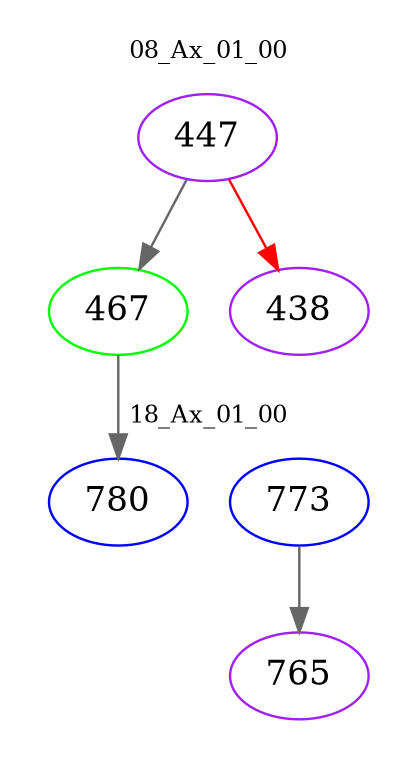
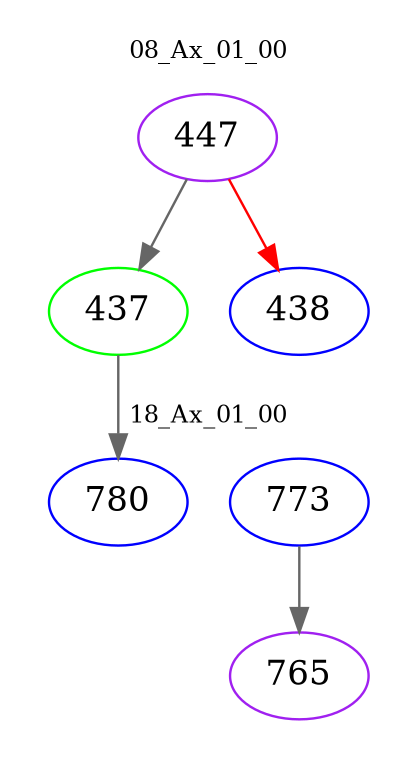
node "467": label "467" -> "437"
node "438": color purple -> blue
